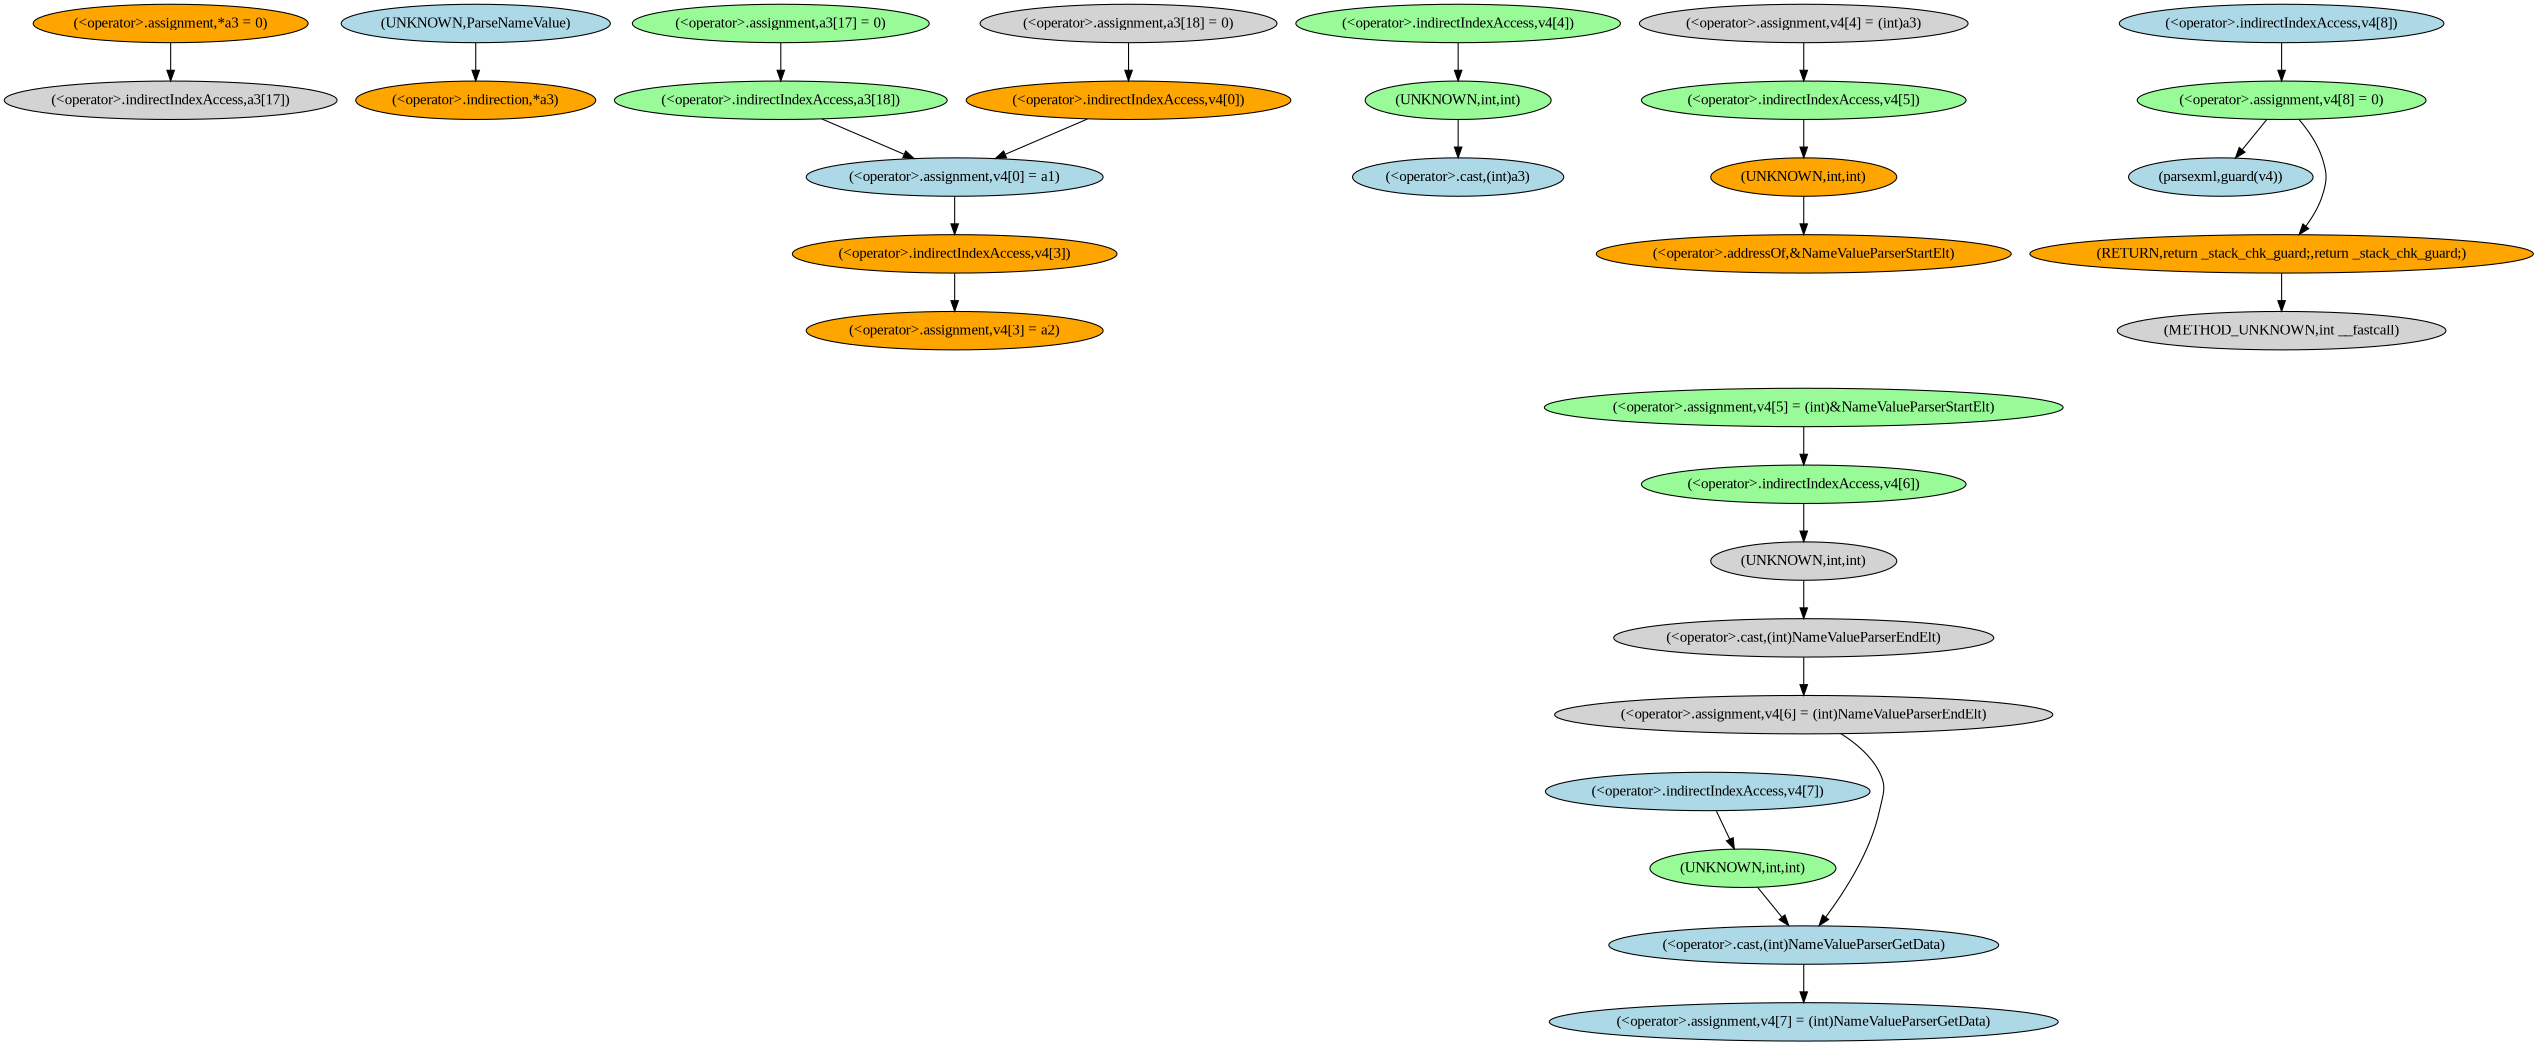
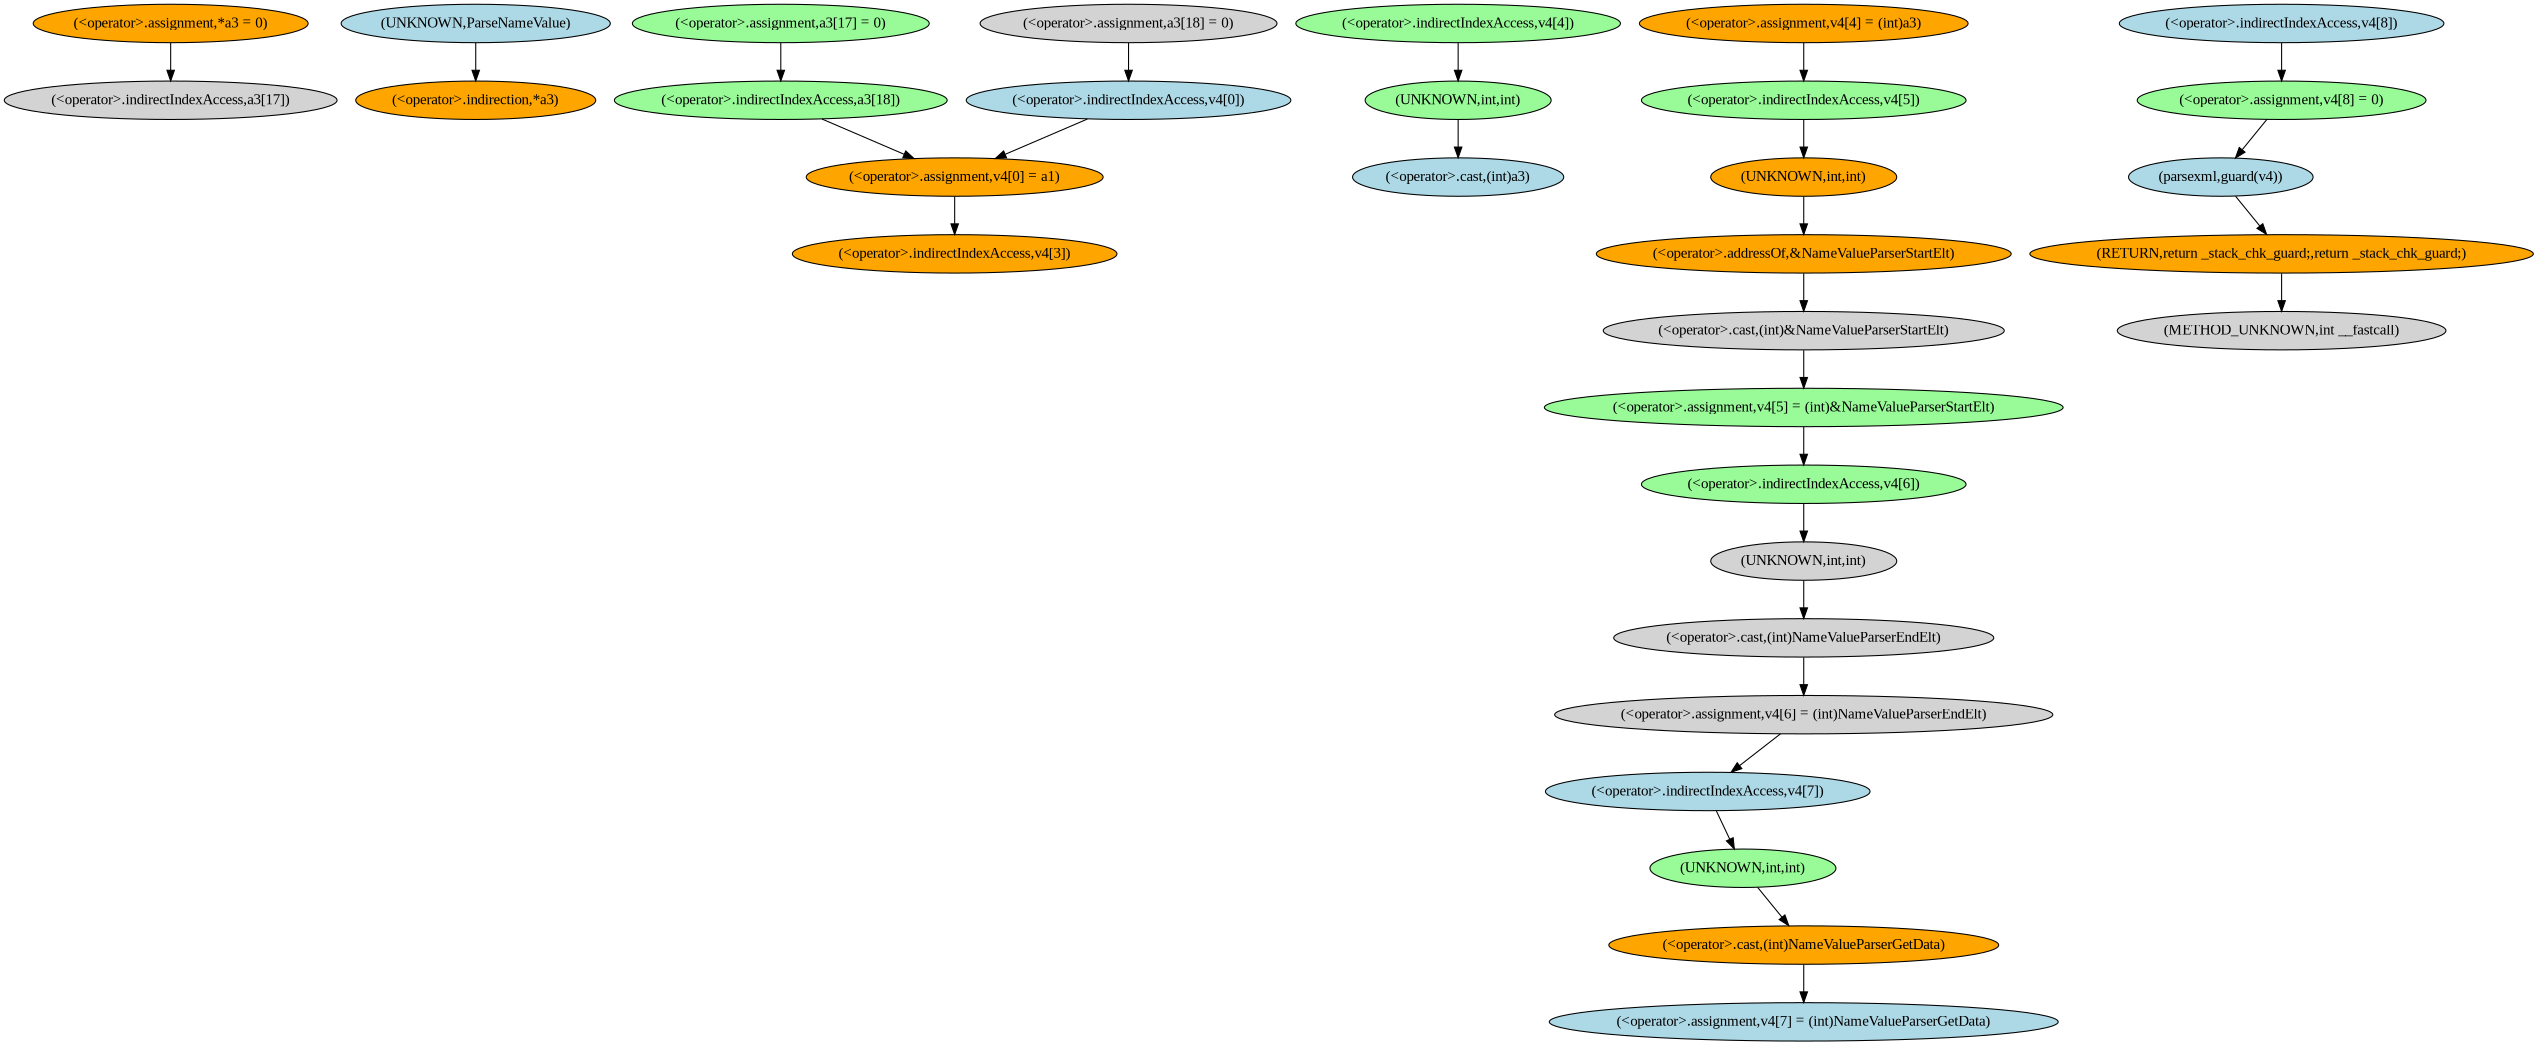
node "(<operator>.assignment,v4[4] = (int)a3)": fillcolor lightgrey -> orange
node "(<operator>.indirectIndexAccess,v4[0])": fillcolor orange -> lightblue
edge "(<operator>.assignment,v4[8] = 0)" -> "(RETURN,return _stack_chk_guard;,return _stack_chk_guard;)": now "(parsexml,guard(v4))" -> "(RETURN,return _stack_chk_guard;,return _stack_chk_guard;)"
node "(<operator>.assignment,v4[0] = a1)": fillcolor lightblue -> orange
node "(<operator>.assignment,v4[3] = a2)": removed
node "(<operator>.cast,(int)&NameValueParserStartElt)": added
edge "(<operator>.assignment,v4[6] = (int)NameValueParserEndElt)" -> "(<operator>.cast,(int)NameValueParserGetData)": now "(<operator>.assignment,v4[6] = (int)NameValueParserEndElt)" -> "(<operator>.indirectIndexAccess,v4[7])"
node "(<operator>.cast,(int)NameValueParserGetData)": fillcolor lightblue -> orange
